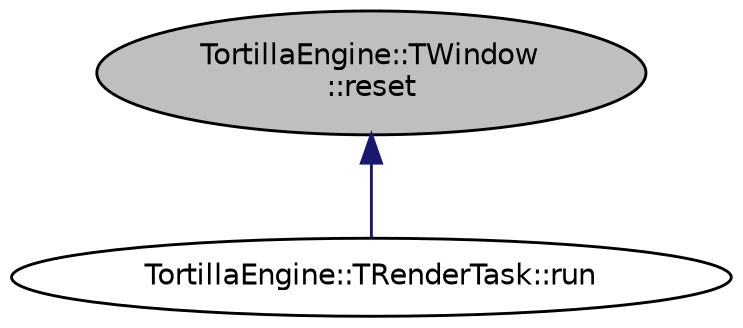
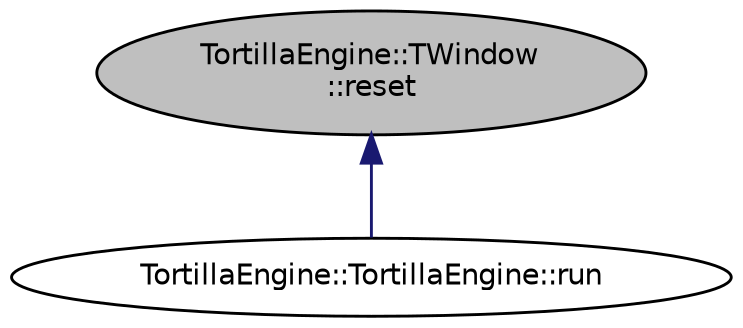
node "TortillaEngine::TRenderTask::run": label "TortillaEngine::TRenderTask::run" -> "TortillaEngine::TortillaEngine::run"
